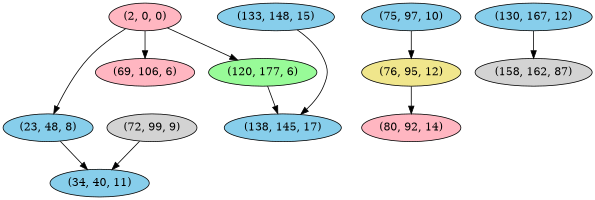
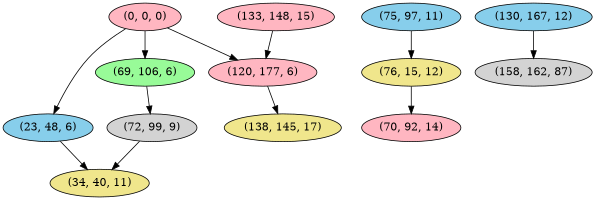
node "(2, 0, 0)": label "(2, 0, 0)" -> "(0, 0, 0)"
node "(133, 148, 15)": fillcolor skyblue -> lightpink
node "(75, 97, 10)": label "(75, 97, 10)" -> "(75, 97, 11)"
edge "(133, 148, 15)" -> "(138, 145, 17)": now "(133, 148, 15)" -> "(120, 177, 6)"
node "(69, 106, 6)": fillcolor lightpink -> palegreen
node "(120, 177, 6)": fillcolor palegreen -> lightpink
node "(76, 95, 12)": label "(76, 95, 12)" -> "(76, 15, 12)"
edge "(69, 106, 6)" -> "(72, 99, 9)": added
node "(23, 48, 8)": label "(23, 48, 8)" -> "(23, 48, 6)"
node "(138, 145, 17)": fillcolor skyblue -> khaki
node "(80, 92, 14)": label "(80, 92, 14)" -> "(70, 92, 14)"
node "(34, 40, 11)": fillcolor skyblue -> khaki
